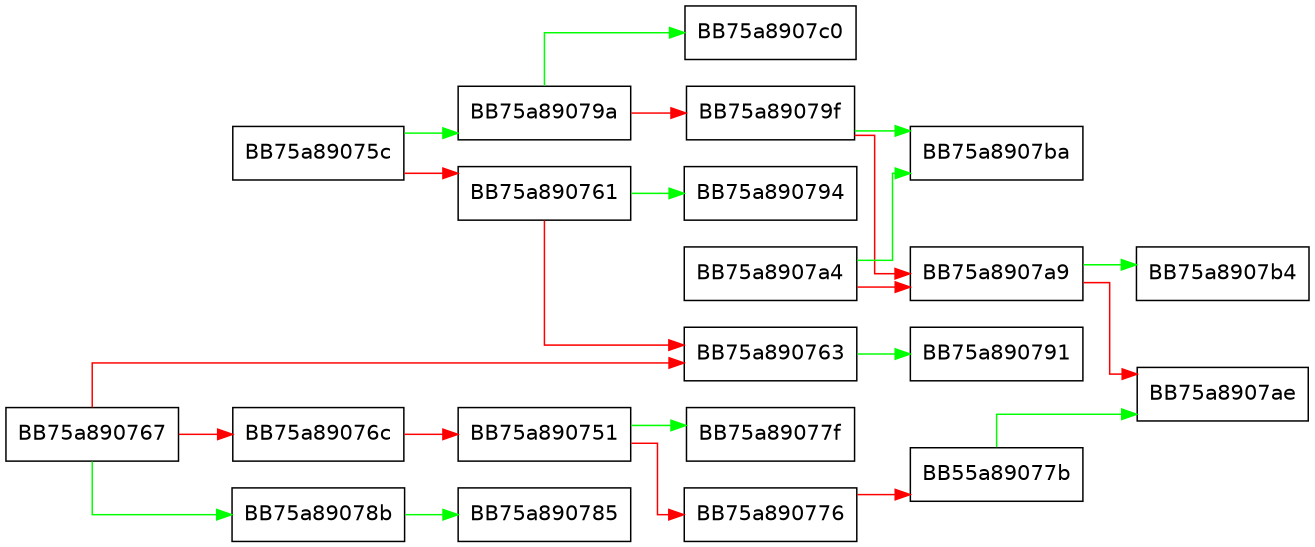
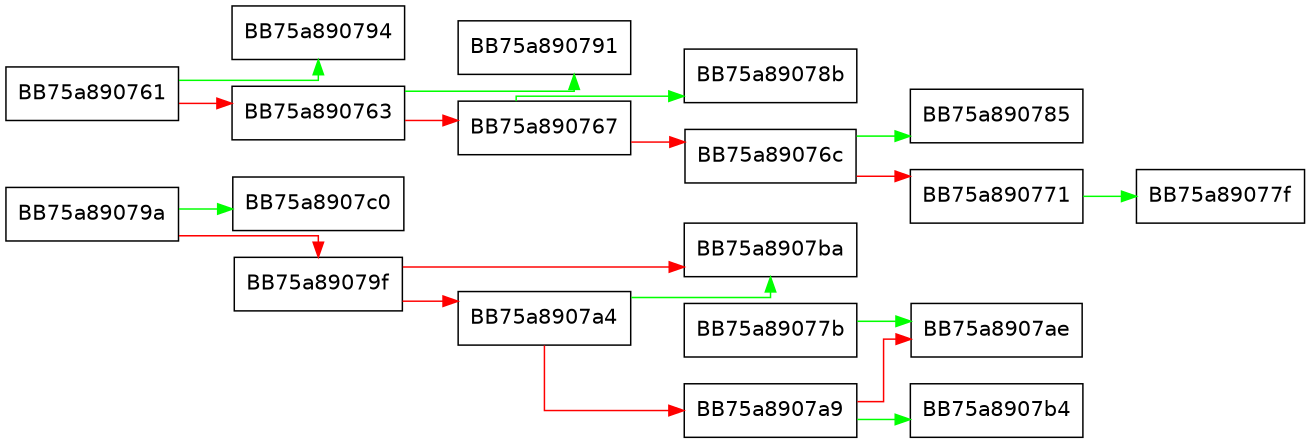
edge "BB75a89079f" -> "BB75a8907ba": color green -> red
node "BB75a89075c": removed
edge "BB75a89079f" -> "BB75a8907a9": now "BB75a89079f" -> "BB75a8907a4"
edge "BB75a890767" -> "BB75a890763": reversed
node "BB75a890751": label "BB75a890751" -> "BB75a890771"
node "BB55a89077b": label "BB55a89077b" -> "BB75a89077b"
edge "BB75a89078b" -> "BB75a890785": now "BB75a89076c" -> "BB75a890785"
node "BB75a890776": removed
